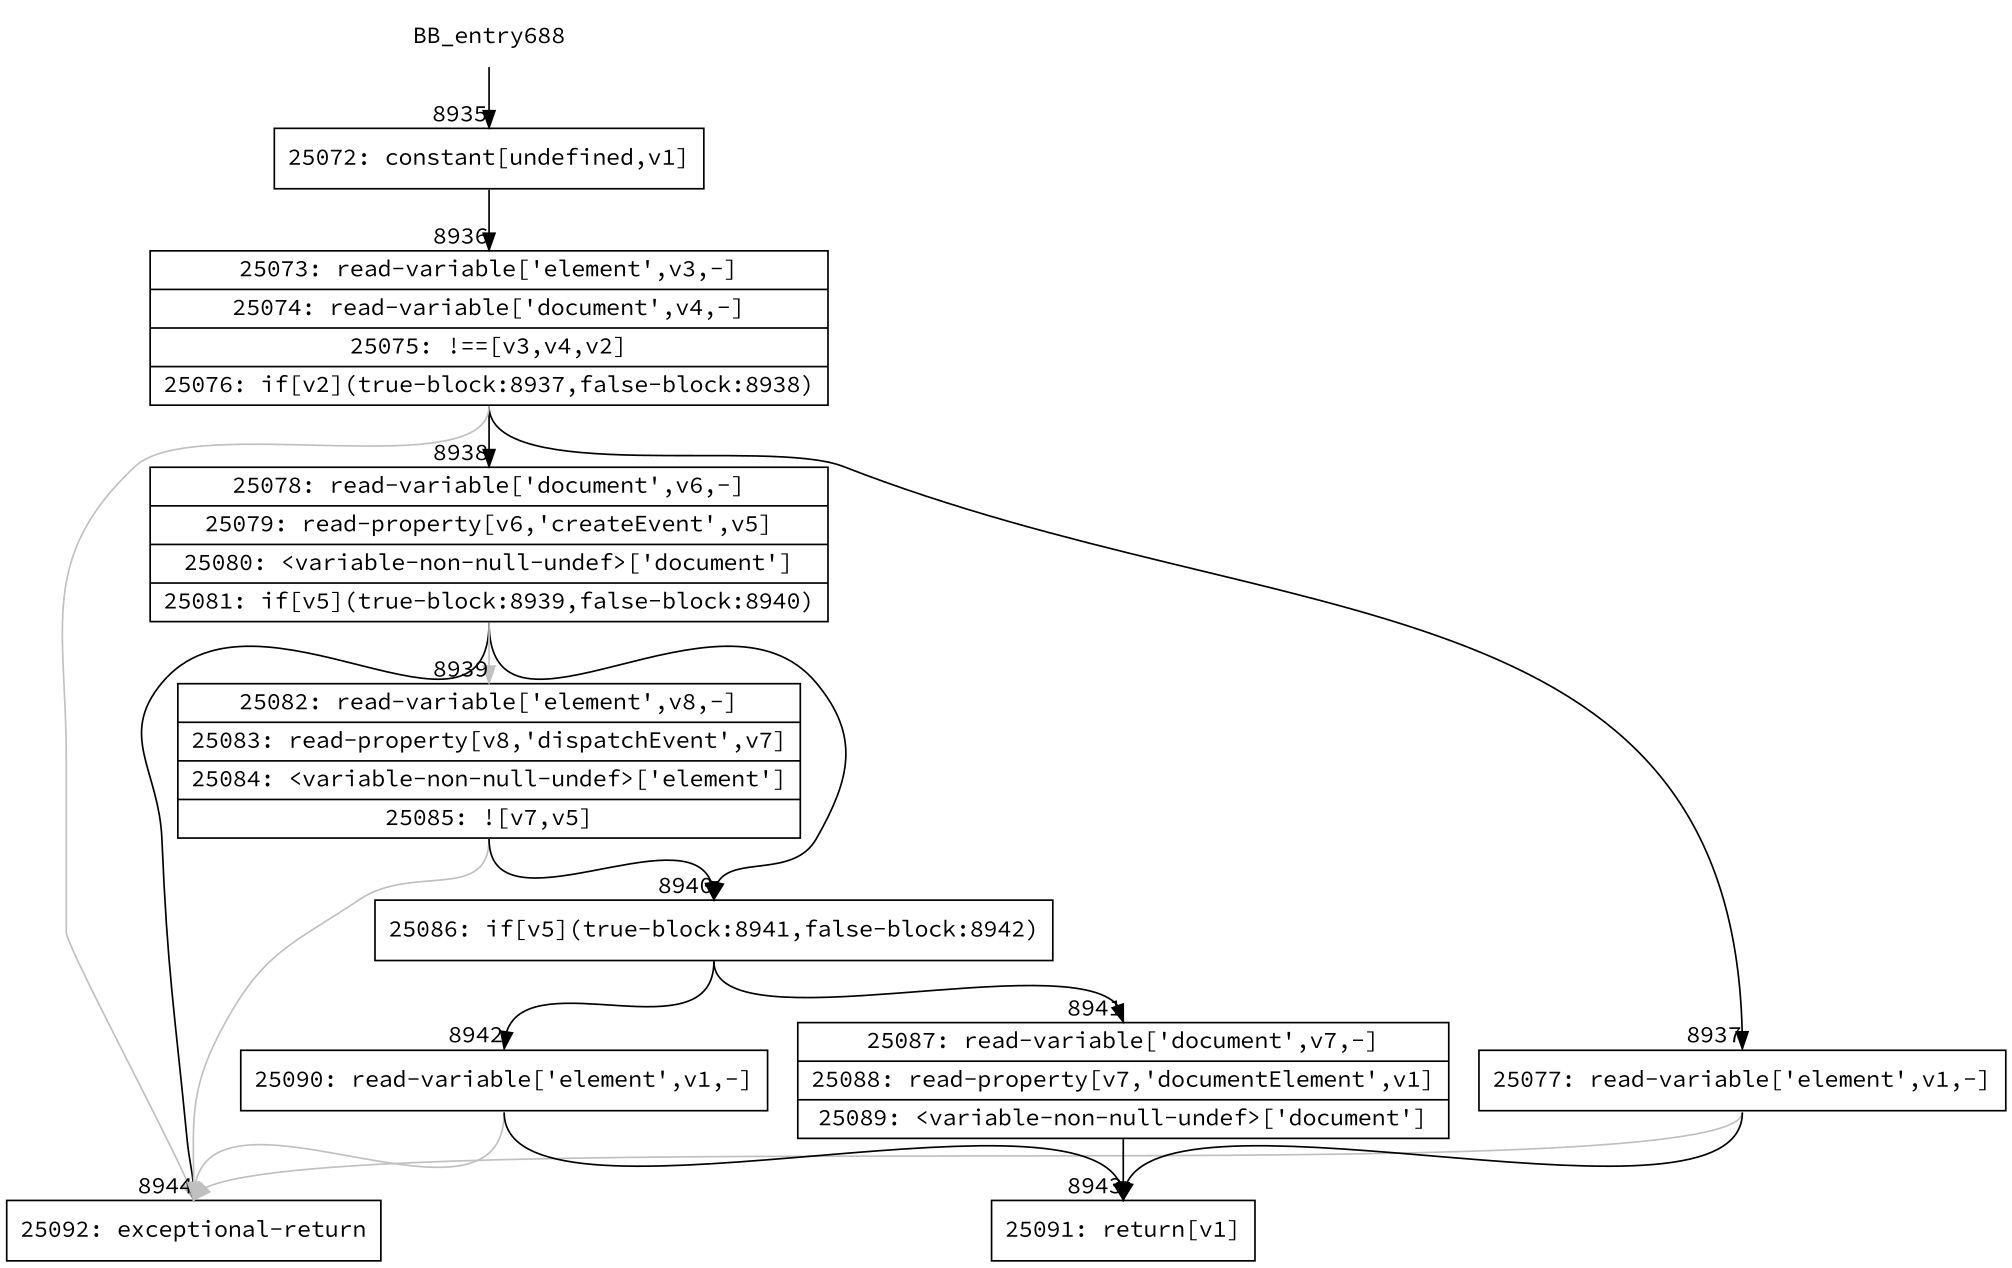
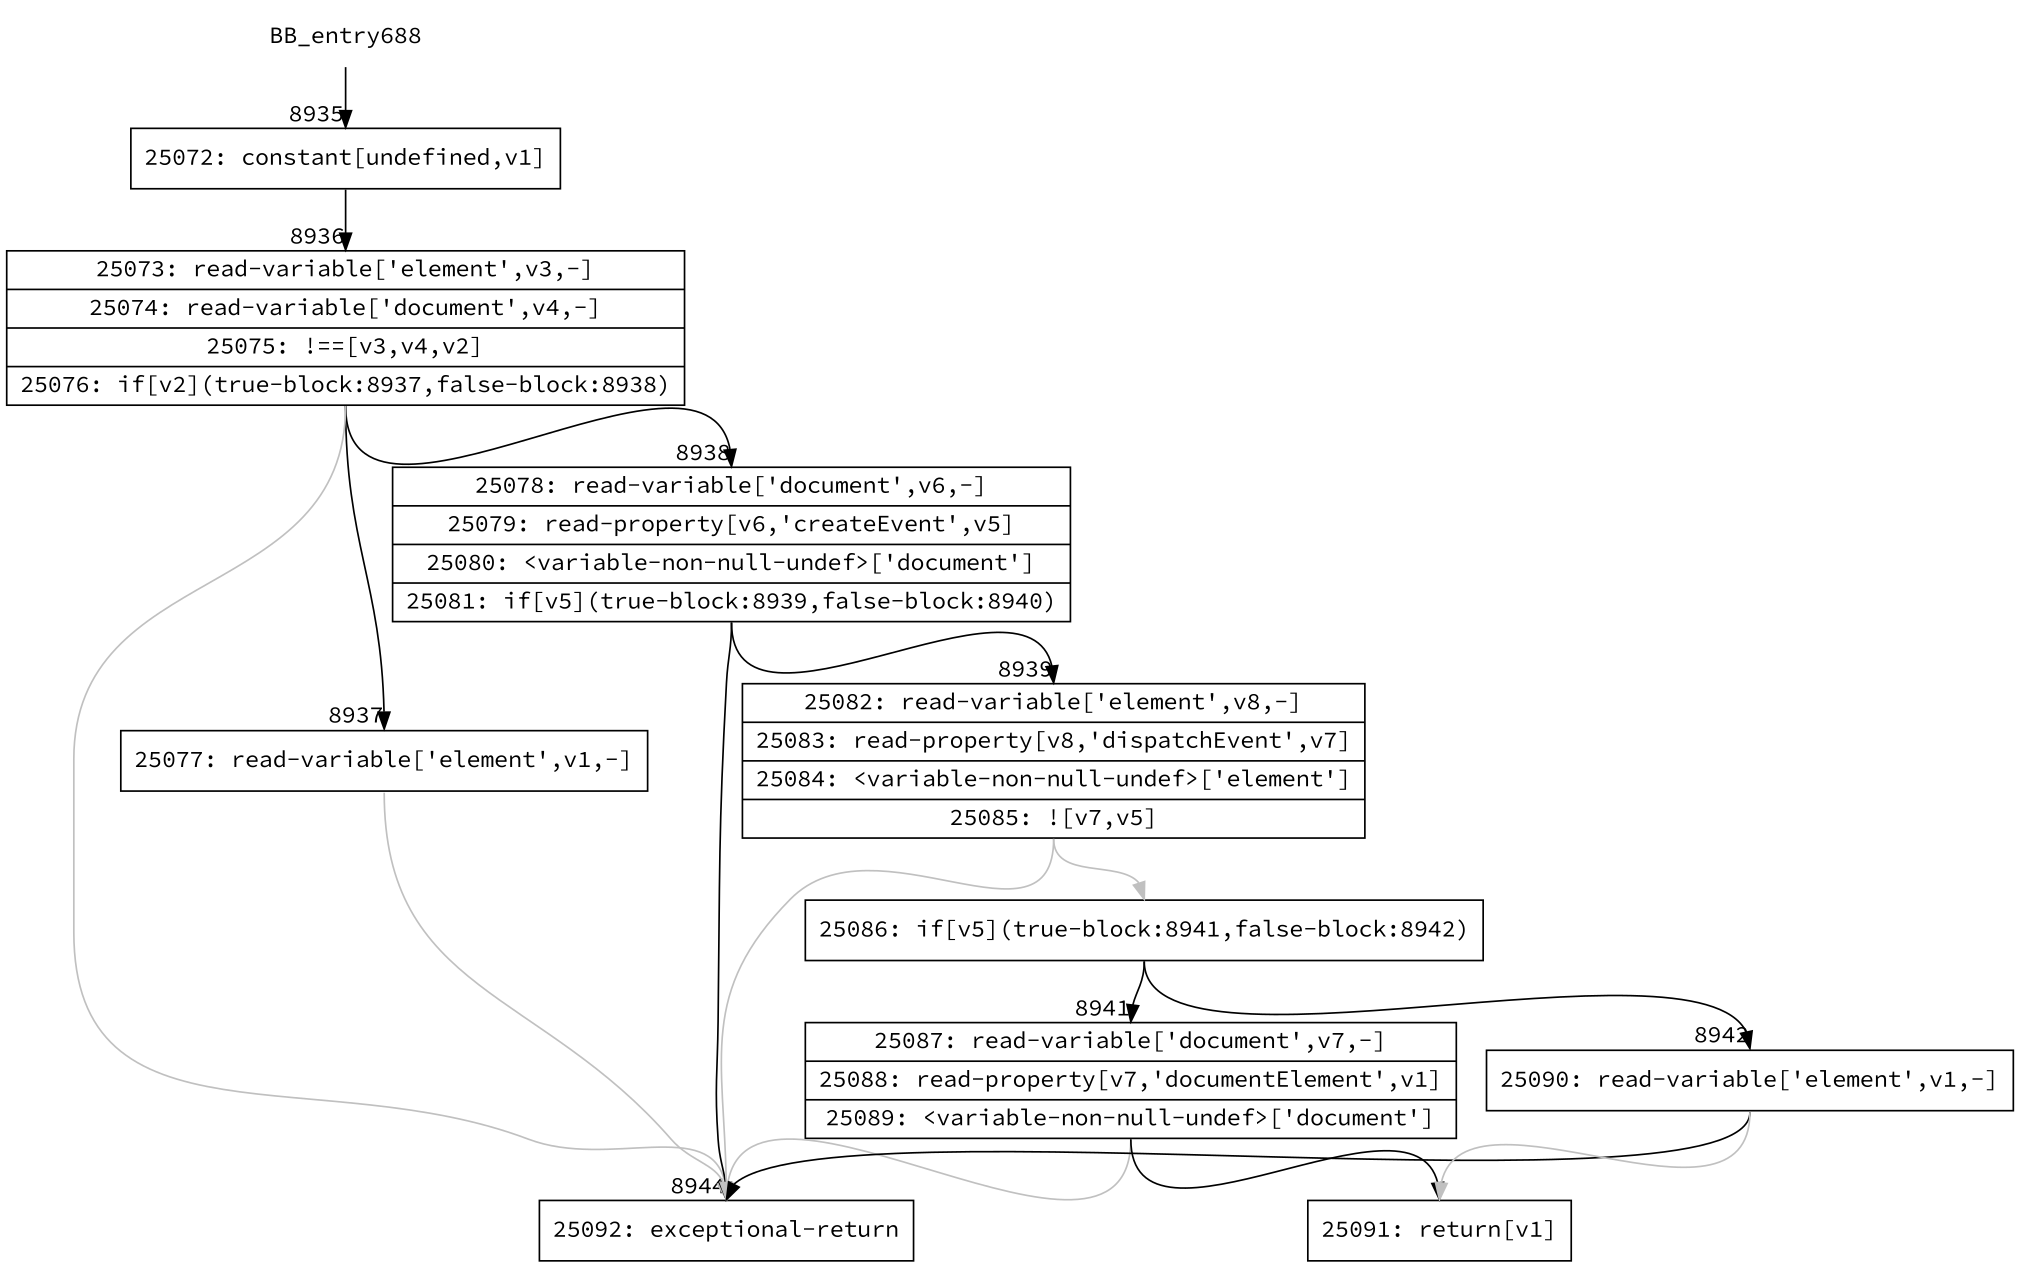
edge "25078: read-variable['document',v6,-]" -> "25082: read-variable['element',v8,-]": color gray -> black
edge "25078: read-variable['document',v6,-]" -> "25086: if[v5](true-block:8941,false-block:8942)": removed
edge "25082: read-variable['element',v8,-]" -> "25086: if[v5](true-block:8941,false-block:8942)": color black -> gray
edge "25090: read-variable['element',v1,-]" -> "25092: exceptional-return": color gray -> black
edge "25090: read-variable['element',v1,-]" -> "25091: return[v1]": color black -> gray
edge "25077: read-variable['element',v1,-]" -> "25091: return[v1]": removed
edge "25087: read-variable['document',v7,-]" -> "25092: exceptional-return": added
